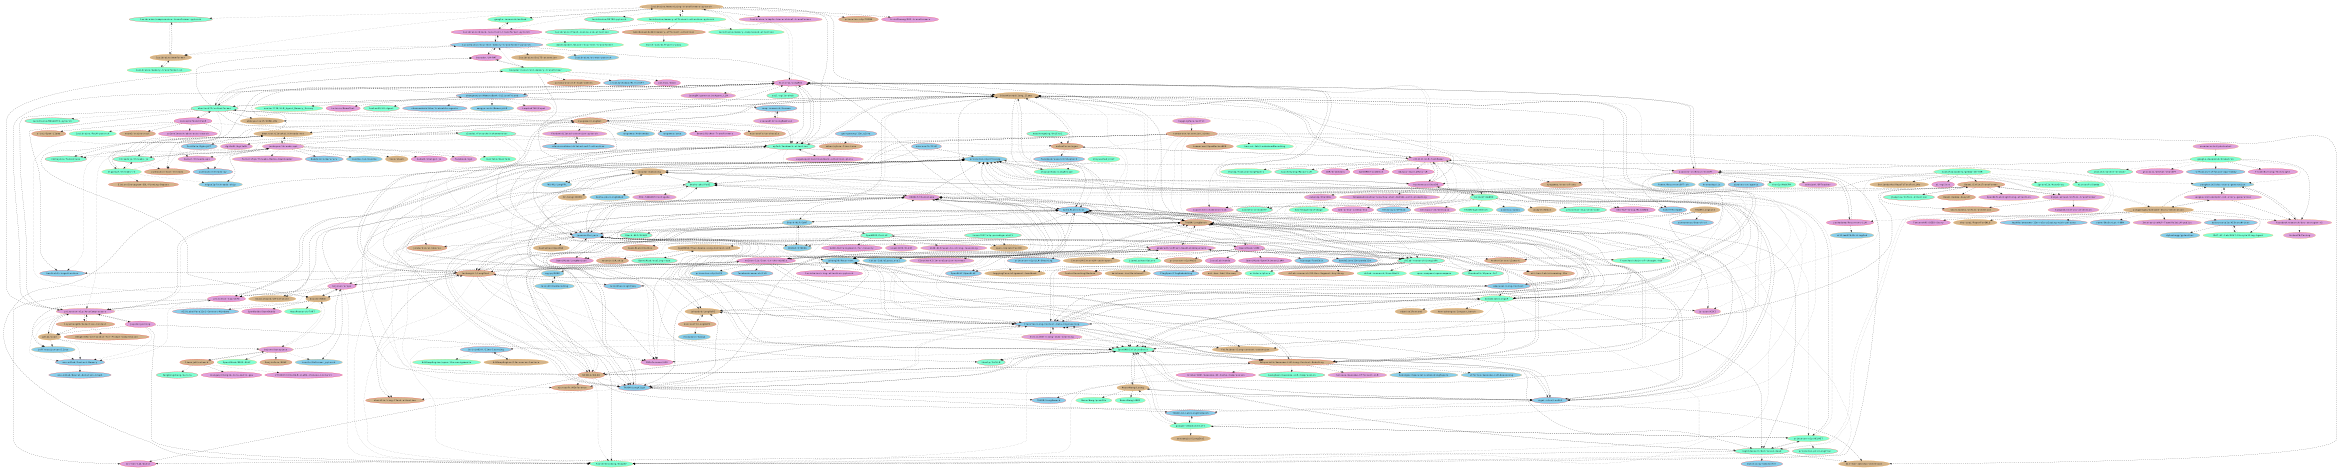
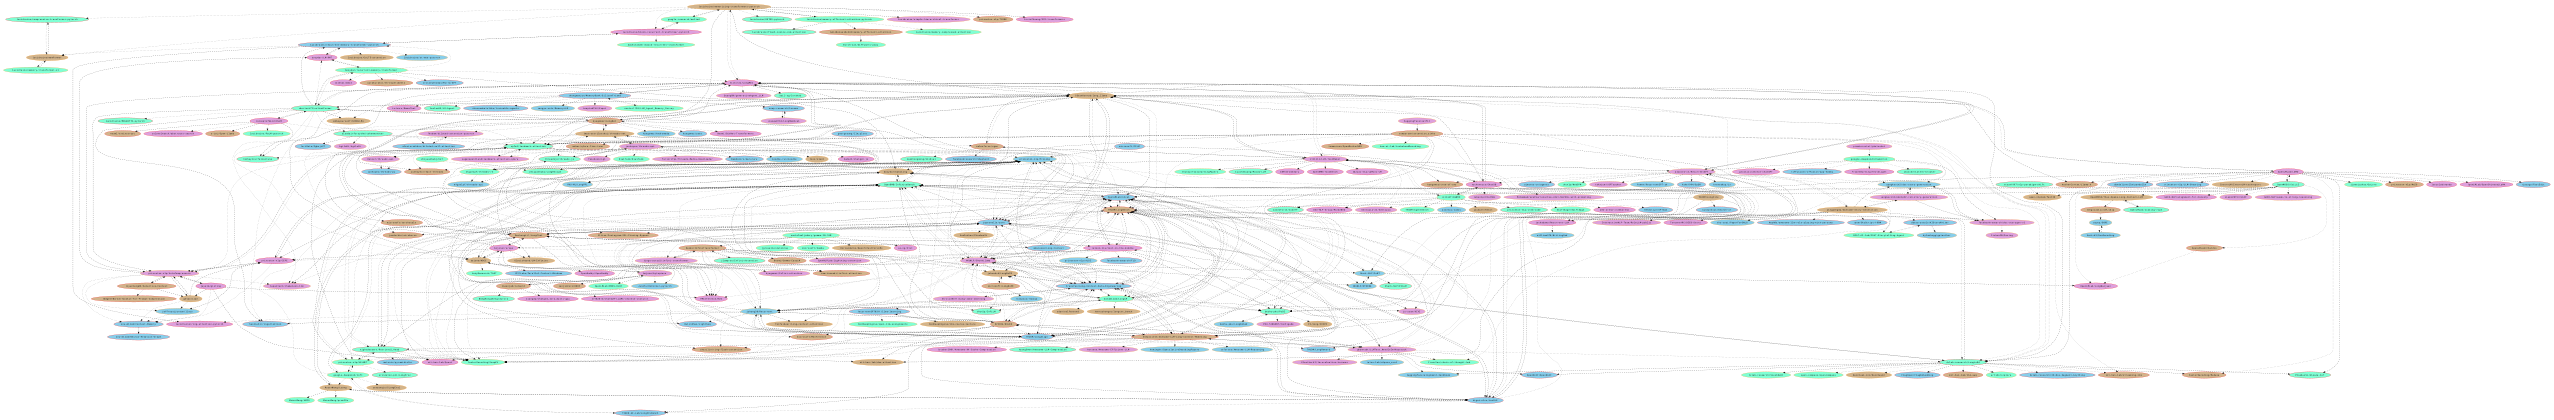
edge "maszhongming/UniEval" -> "salesforce/xgen": reversed
edge "epfml/landmark-attention" -> "DachengLi1/LongChat": now "microsoft/torchscale" -> "DachengLi1/LongChat"
node "m1guelpf/threads-skip": label "m1guelpf/threads-skip" -> "m1guelpf/threads-api"
edge "dwzhu-pku/PoSE" -> "HKUNLP/ChunkLlama": removed
edge "billxbf/ReWOO" -> "Vahe1994/SpQR": removed
node "thu-coai/PaperForONLG": fillcolor tan -> skyblue
edge "jquesnelle/yarn" -> "THUDM/LongBench": now "jquesnelle/yarn" -> "Eltion/Instagram-SSL-Pinning-Bypass"
edge "Shark-NLP/CoNT" -> "OpenMOSS/CoLLiE": reversed
edge "princeton-nlp/AutoCompressors" -> "THUDM/LongBench": now "princeton-nlp/AutoCompressors" -> "lupantech/chameleon-llm"
node "XueFuzhao/OpenMoE": label "XueFuzhao/OpenMoE" -> "XueFuzhao/PhoebusSi"
node "mutonix/LM_skip": label "mutonix/LM_skip" -> "tengxiaoliu/LM_skip"
node "huggingface/alignment-handbook": fillcolor tan -> skyblue
node "dvlab-research/3D-Box-Segment-Anything": fillcolor tan -> skyblue
edge "datamllab/LongLM" -> "feifeibear/long-context-attention": now "datamllab/LongLM" -> "FranxYao/Long-Context-Data-Engineering"
edge "getao/icae" -> "bojone/bytepiece": now "getao/icae" -> "princeton-nlp/CEPE"
node "Strivin0311/llms-learning": label "Strivin0311/llms-learning" -> "RecurrentGPT0311/llms-learning"
edge "Xnhyacinth/Awesome-LLM-Long-Context-Modeling" -> "microsoft/MInference": now "Xnhyacinth/Awesome-LLM-Long-Context-Modeling" -> "princeton-nlp/HELMET"
